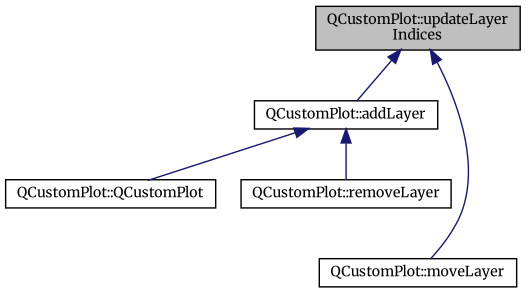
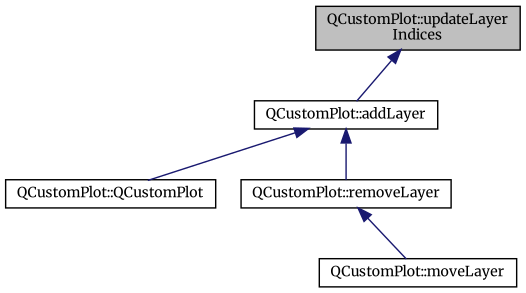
edge "QCustomPlot::moveLayer" -> "QCustomPlot::updateLayer Indices": now "QCustomPlot::moveLayer" -> "QCustomPlot::removeLayer"
